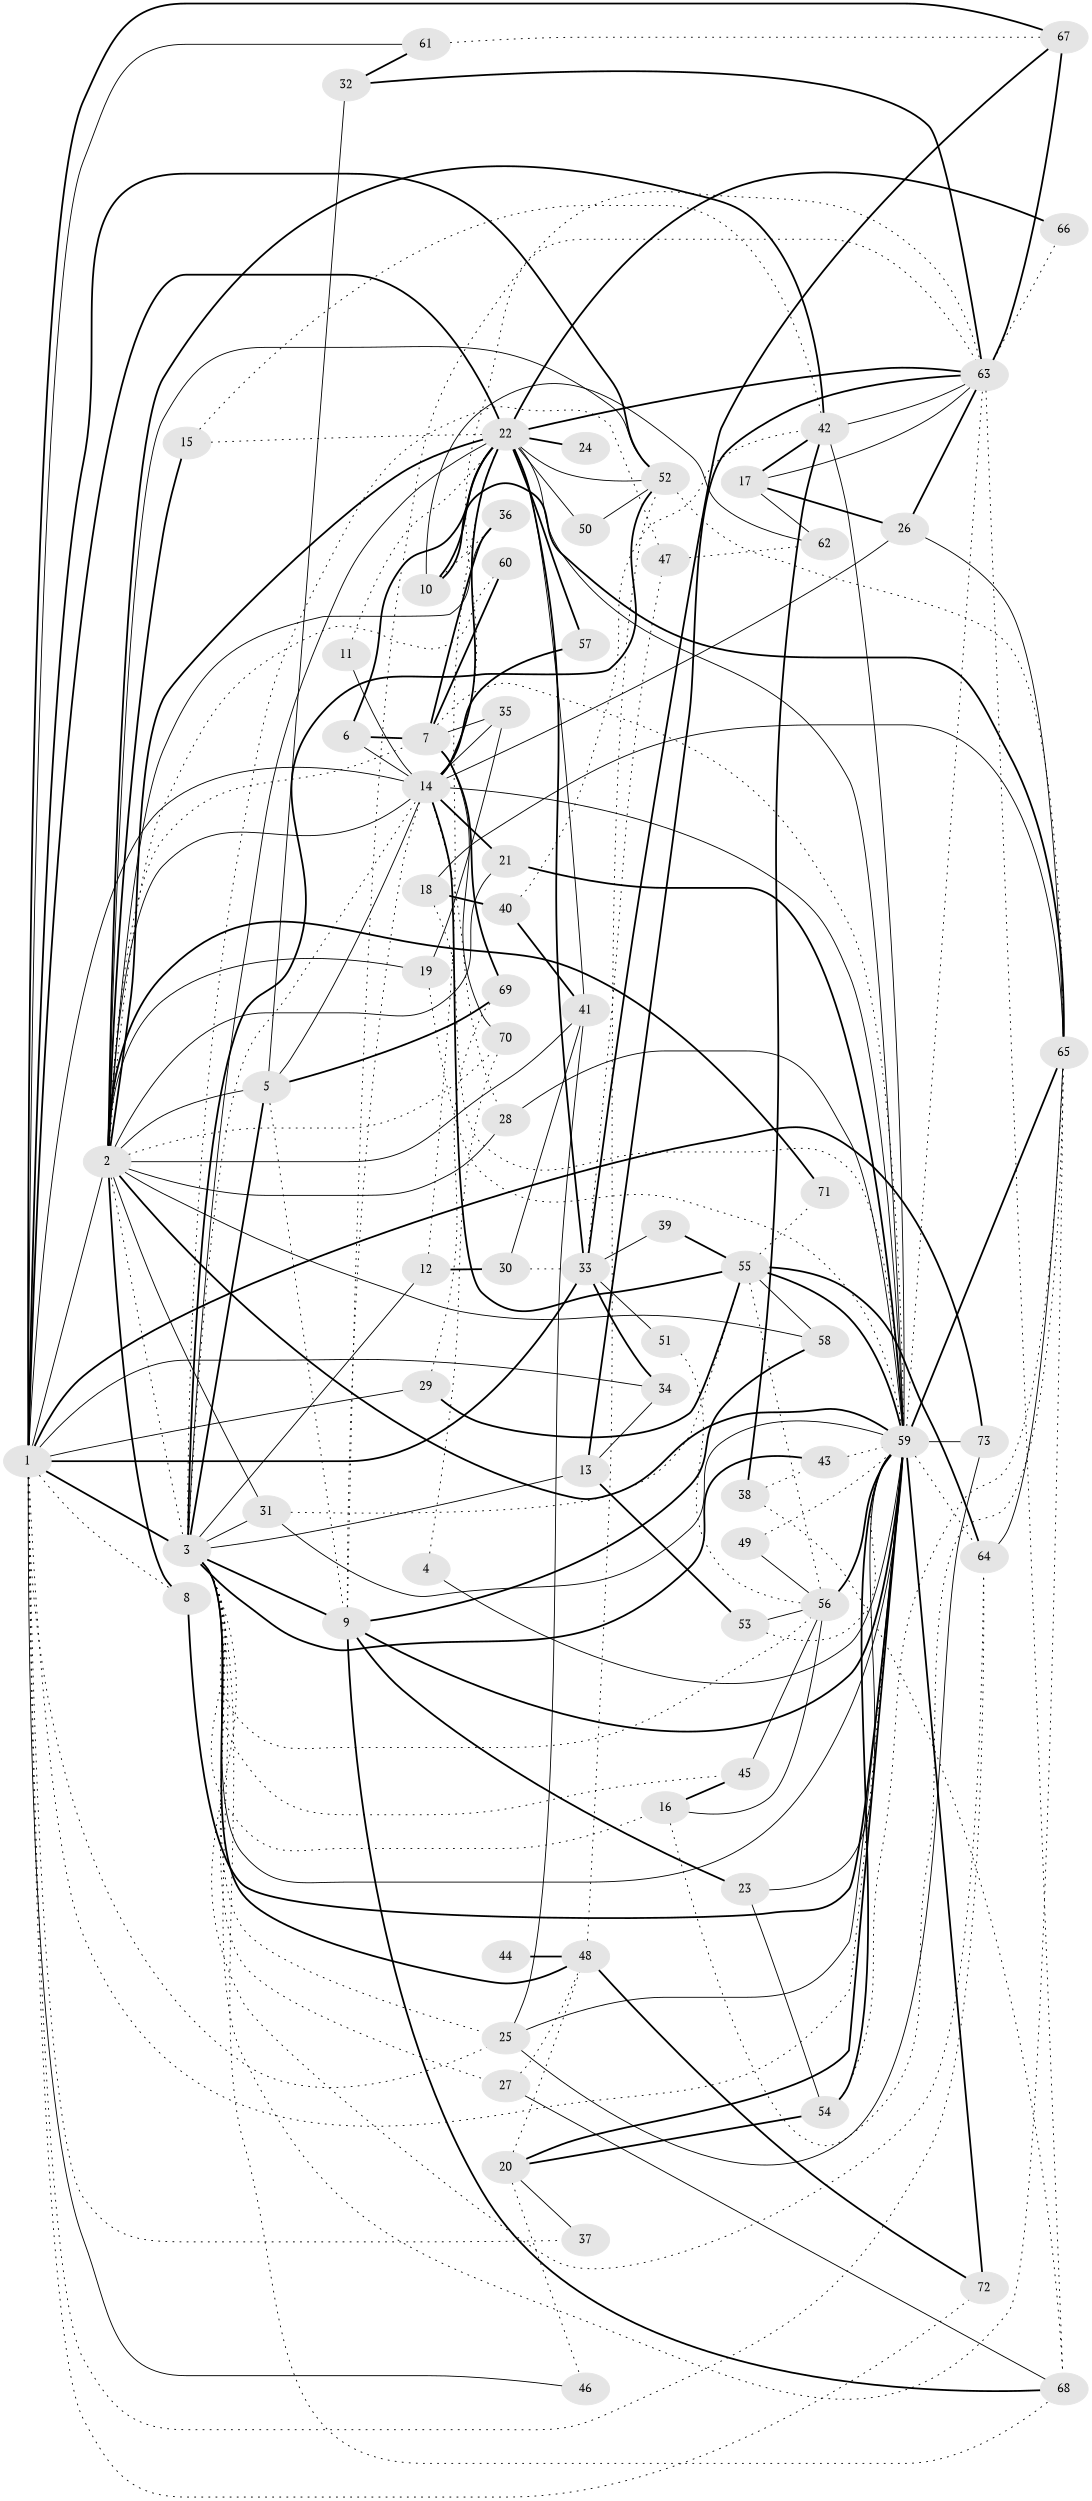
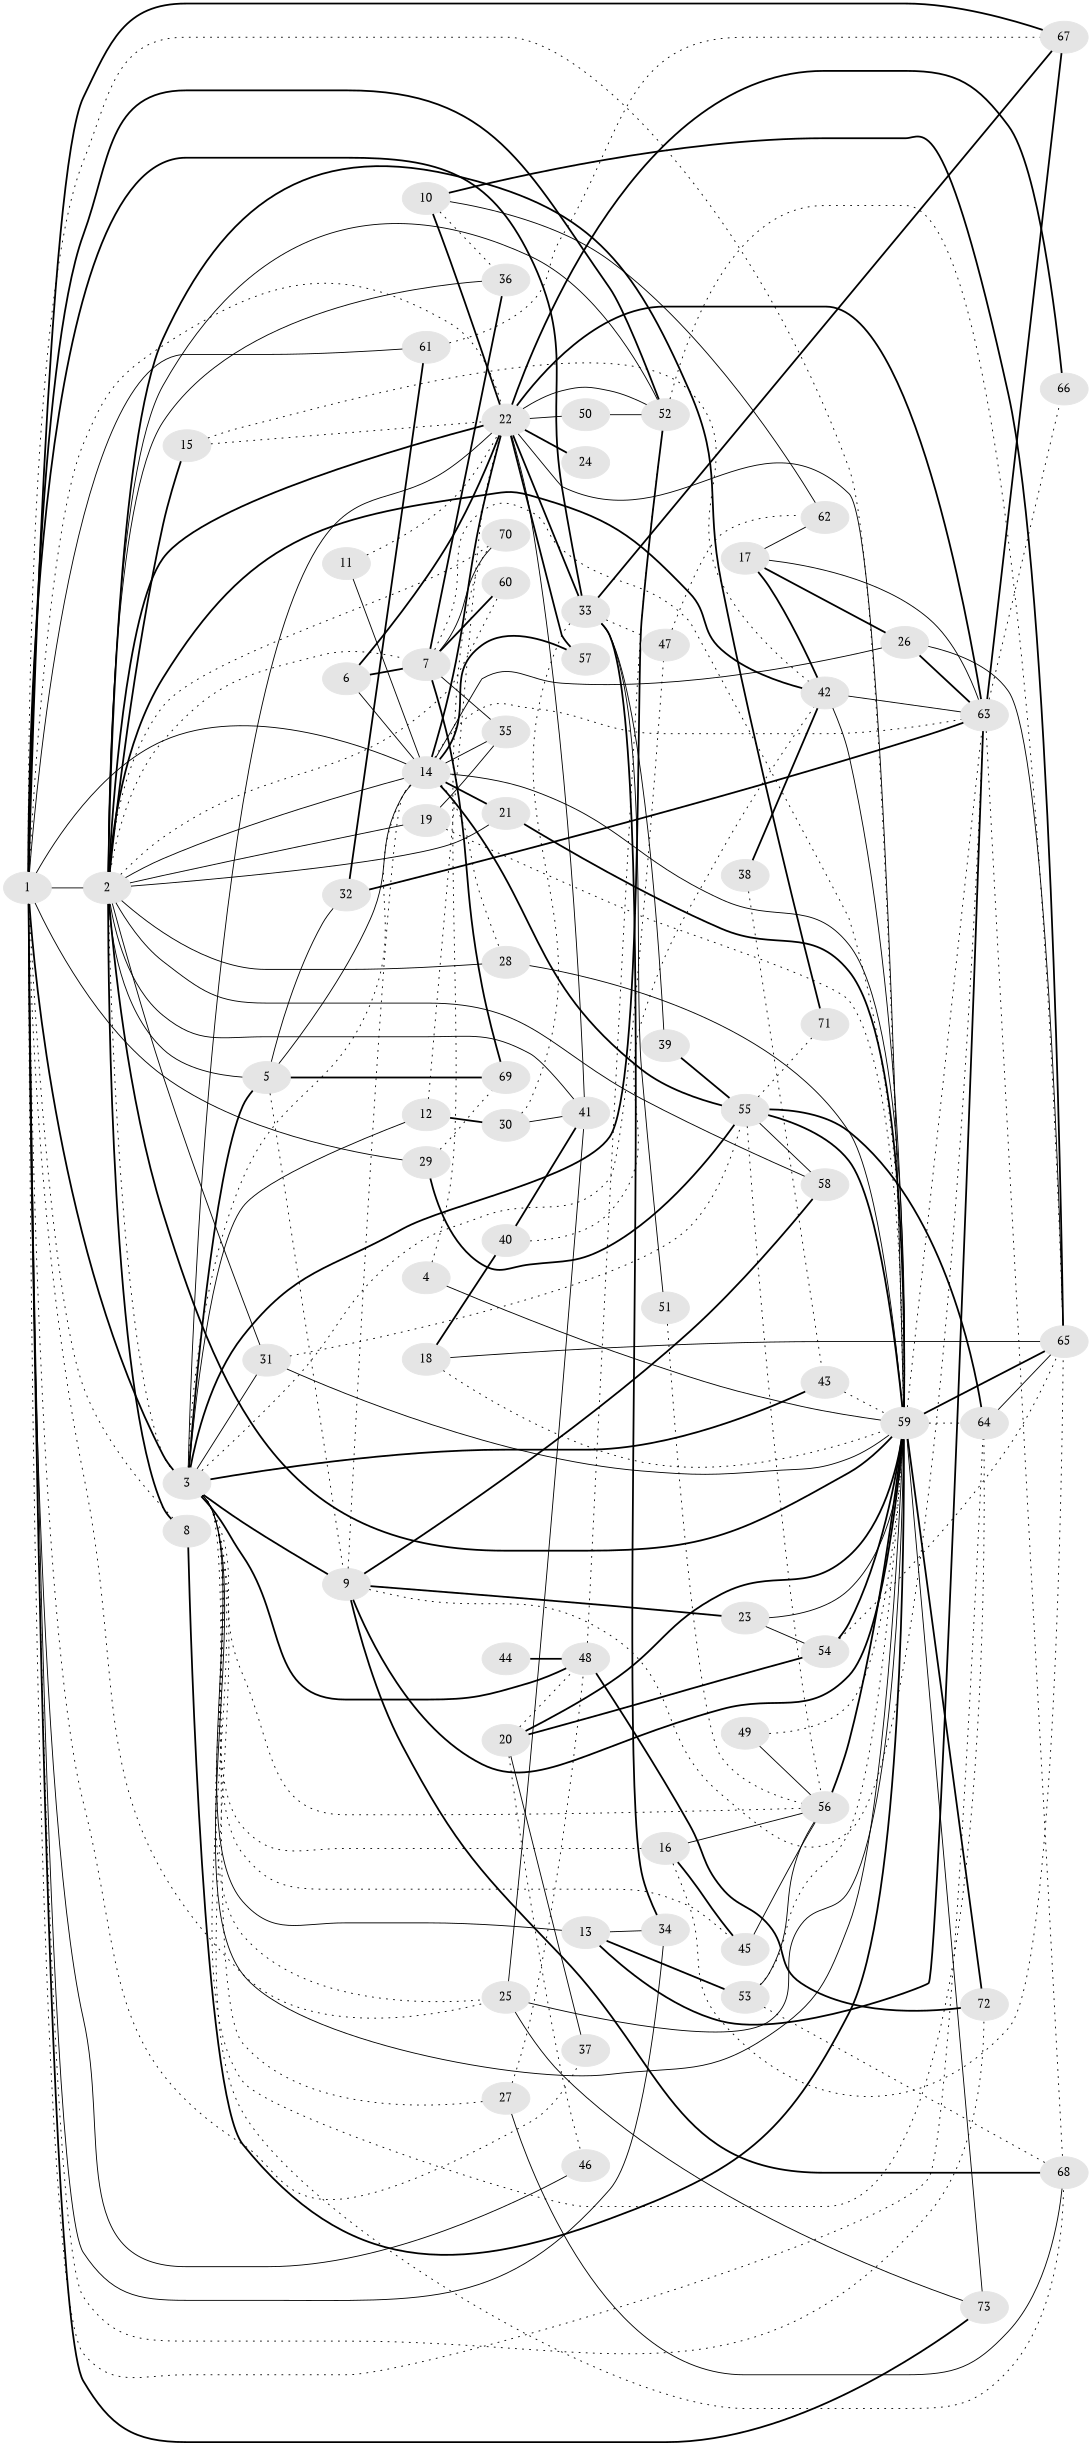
edge "22" -- "1": style bold -> dotted
edge "38" -- "68": now "53" -- "68"
edge "65" -- "3": removed
